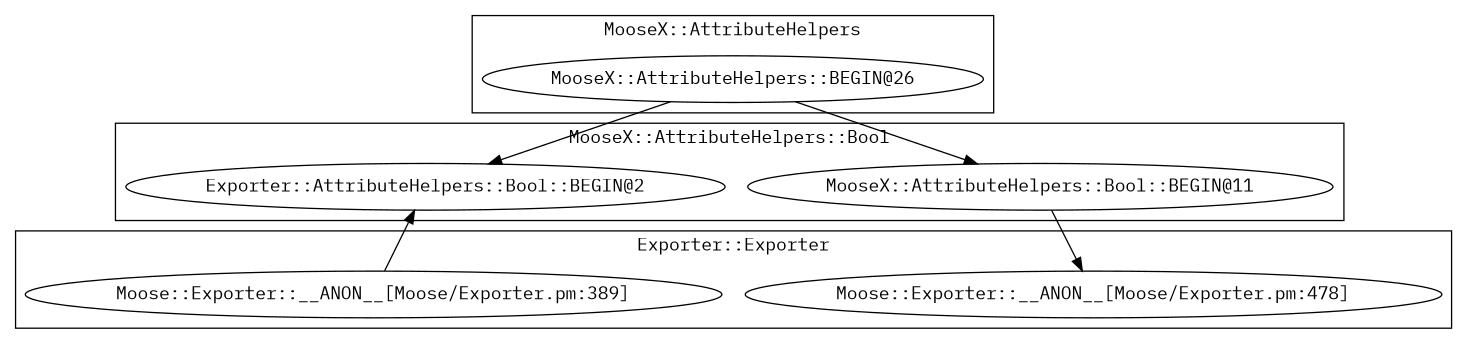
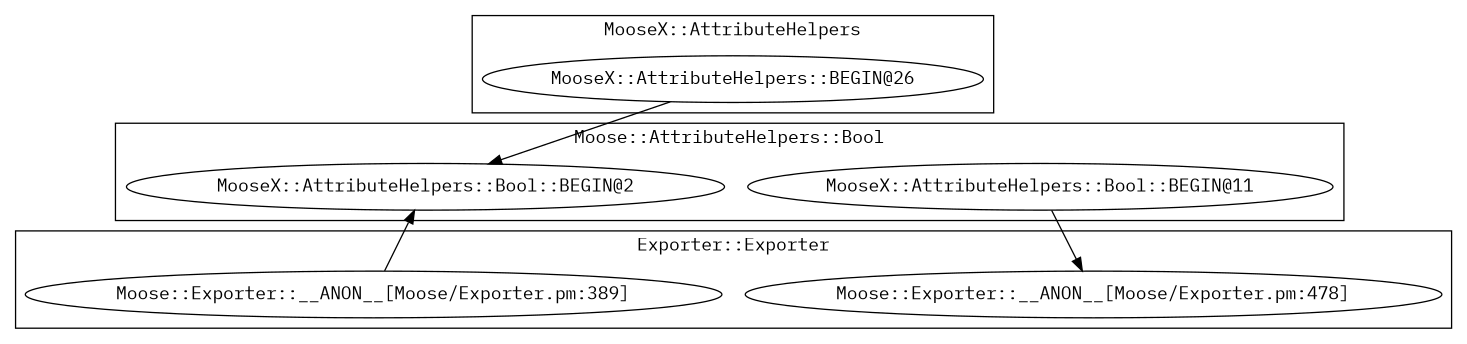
edge "MooseX::AttributeHelpers::BEGIN@26" -> "MooseX::AttributeHelpers::Bool::BEGIN@11": removed
cluster "MooseX::AttributeHelpers::Bool": label "MooseX::AttributeHelpers::Bool" -> "Moose::AttributeHelpers::Bool"
node "Exporter::AttributeHelpers::Bool::BEGIN@2": label "Exporter::AttributeHelpers::Bool::BEGIN@2" -> "MooseX::AttributeHelpers::Bool::BEGIN@2"
